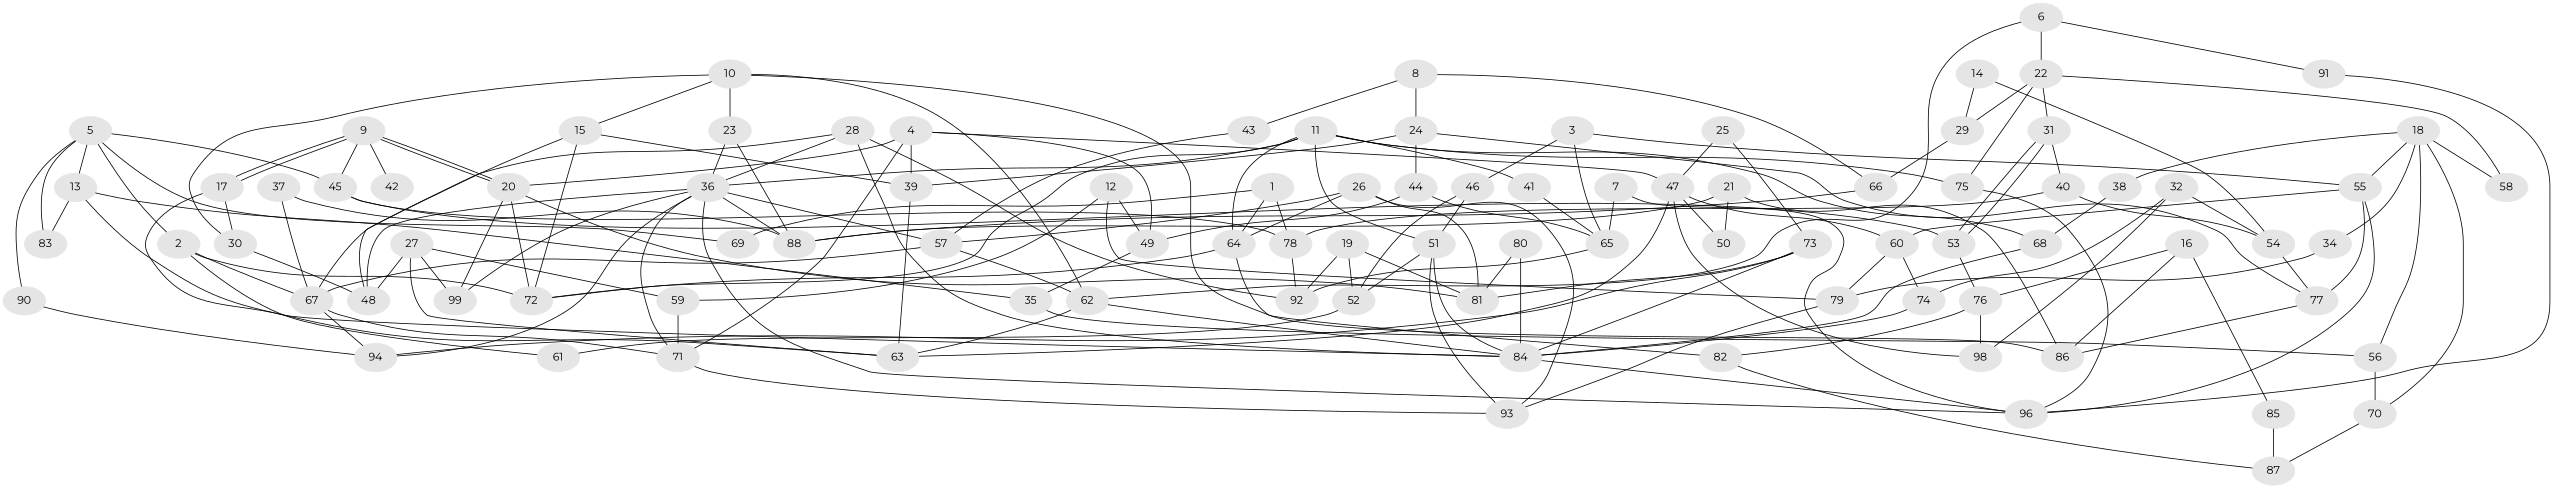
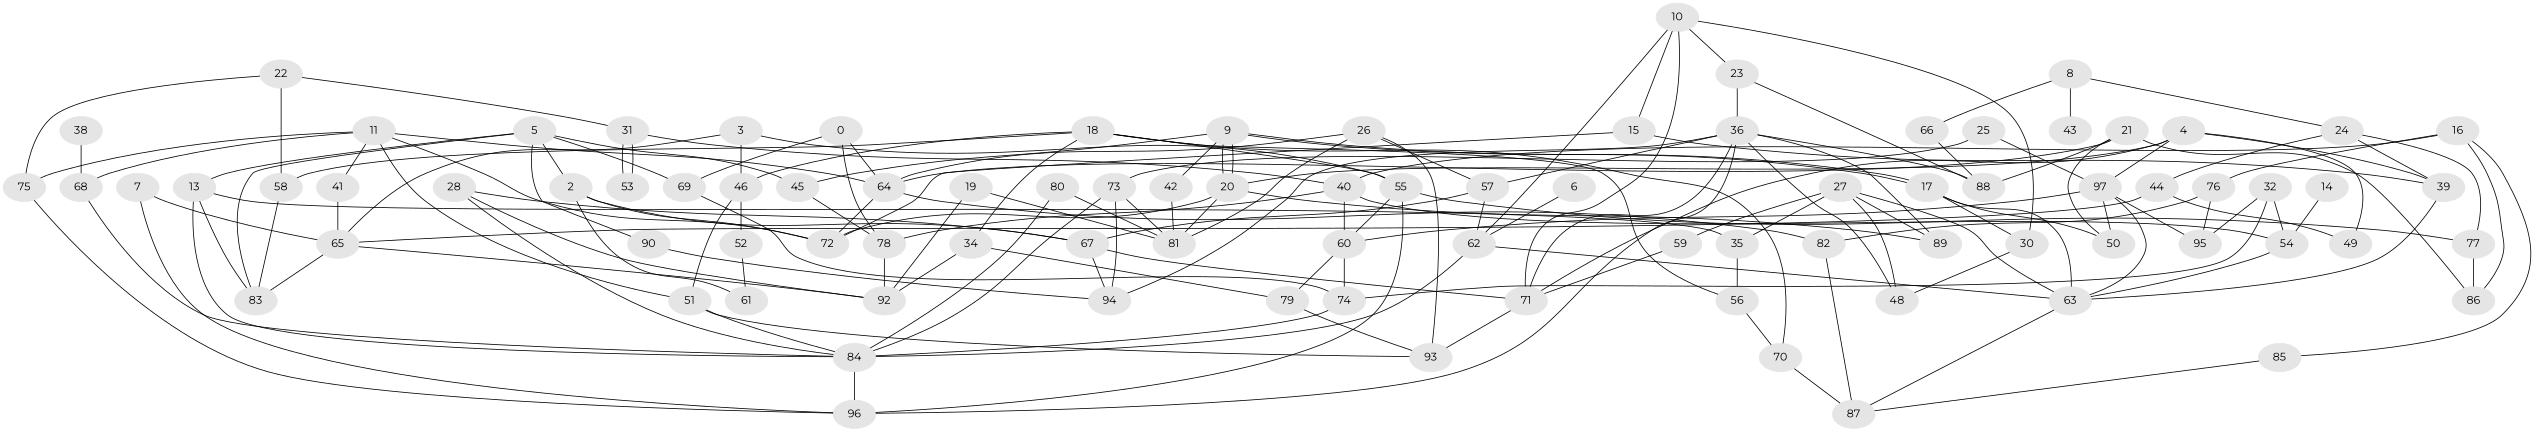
edge "6" -- "22": removed
node "91": removed
node "29": removed
edge "16" -- "40": added
edge "18" -- "38": now "18" -- "46"
edge "28" -- "36": removed
edge "43" -- "57": removed
edge "21" -- "64": added
edge "11" -- "36": removed
node "37": removed
node "12": removed
node "1": label "1" -> "0"
node "47": label "47" -> "97"
edge "15" -- "48": removed
edge "42" -- "81": added
edge "17" -- "50": added
edge "40" -- "60": added
edge "45" -- "53": removed
edge "58" -- "83": added
edge "51" -- "52": removed
edge "53" -- "76": removed
edge "54" -- "77": now "54" -- "63"
edge "65" -- "83": added
edge "34" -- "92": added
edge "19" -- "52": removed
edge "49" -- "35": now "27" -- "35"
edge "69" -- "74": added
edge "10" -- "86": now "10" -- "71"
node "99": label "99" -> "89"
edge "63" -- "87": added
node "98": label "98" -> "95"
